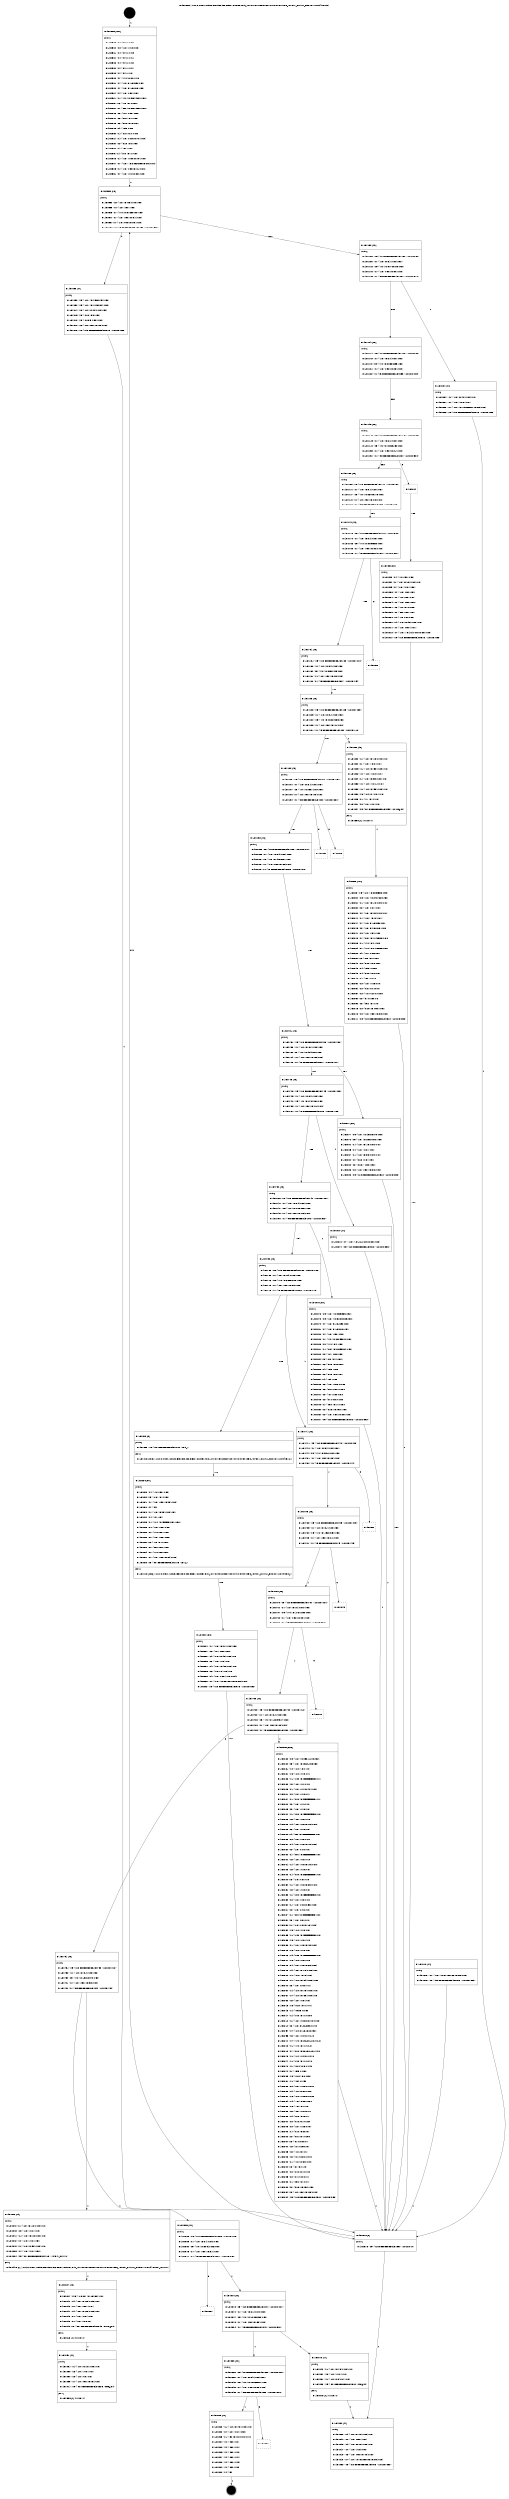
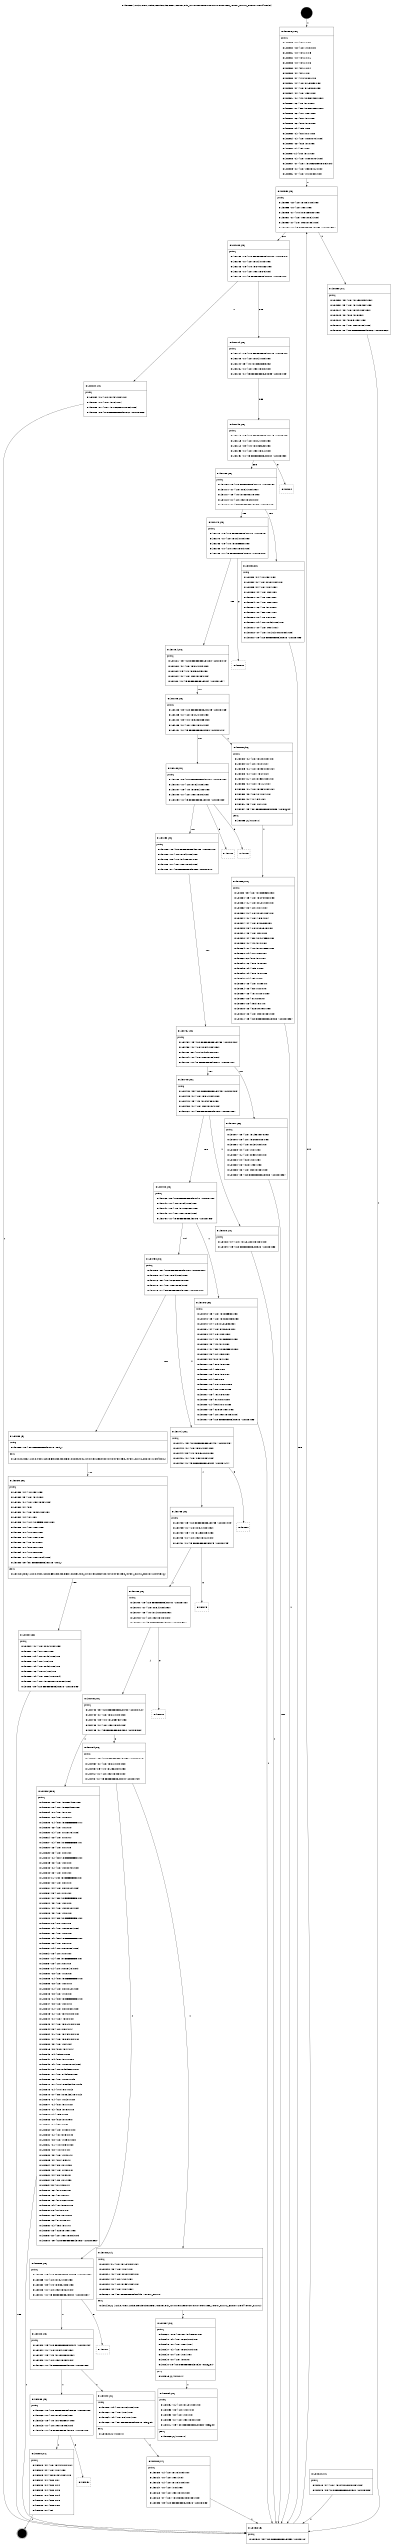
edge "0x401a82" -> "0x401cf8 [39]": now "0x40165c [28]" -> "0x401cf8 [39]"
edge "0x401e63 [5]" -> "0x401b3d [27]": reversed
